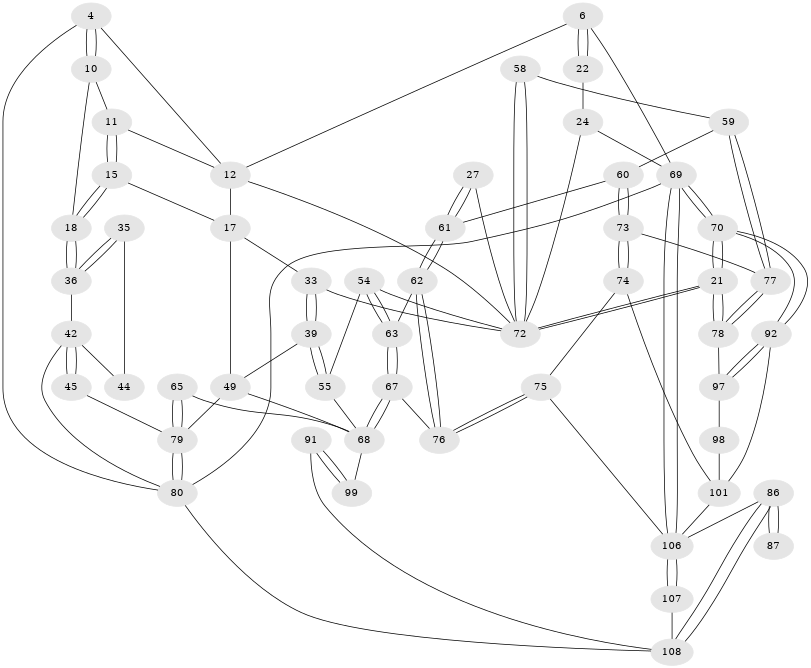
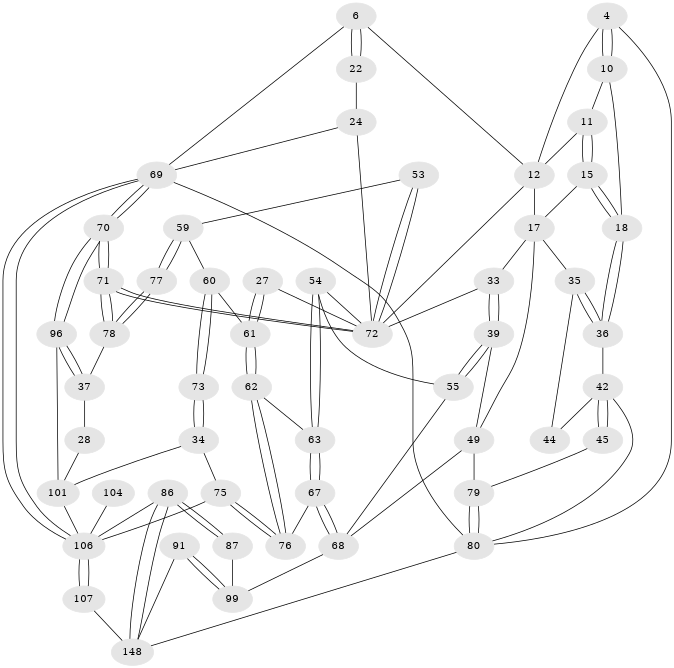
node "58": label "58" -> "53"
edge "73" -- "77": removed
edge "17" -- "35": added
node "74": label "74" -> "34"
node "21": label "21" -> "71"
node "92": label "92" -> "96"
node "65": removed
node "97": label "97" -> "37"
node "98": label "98" -> "28"
node "104": added
edge "87" -- "99": added
node "108": label "108" -> "148"
